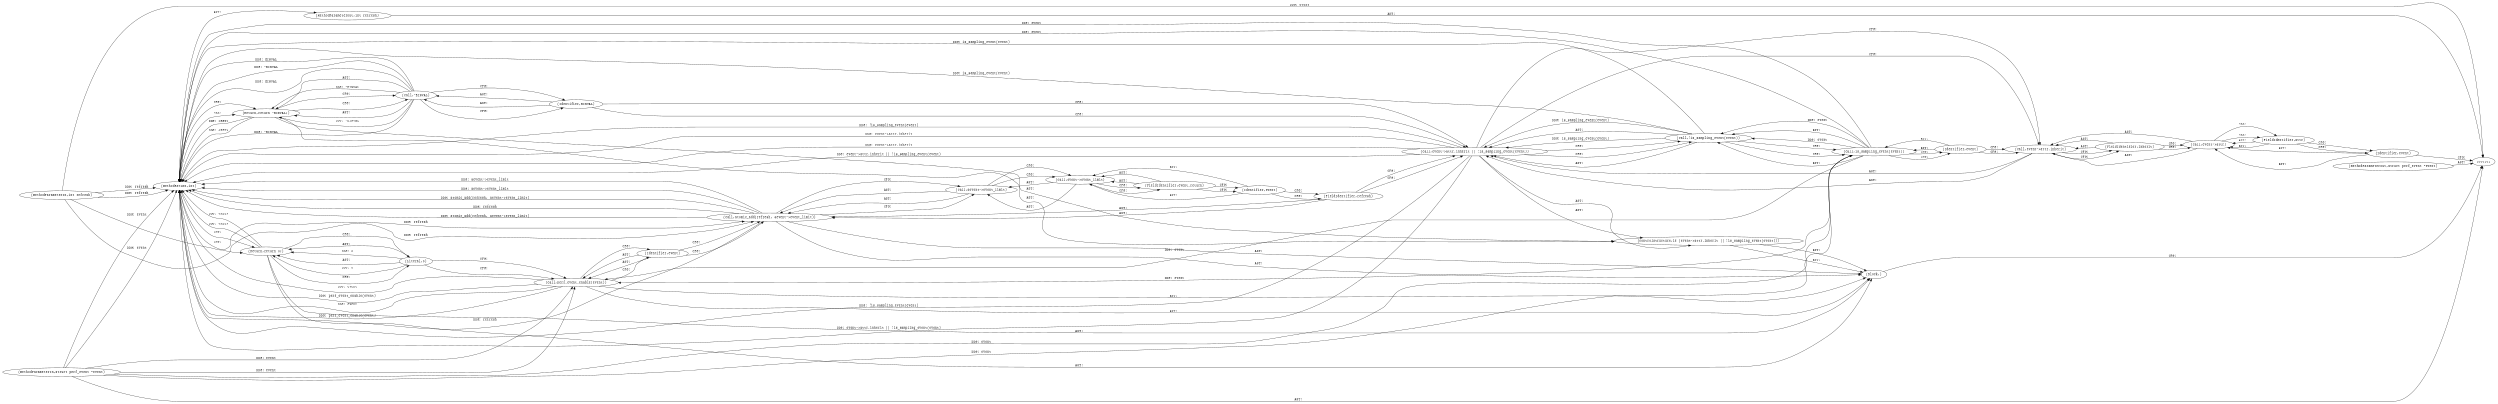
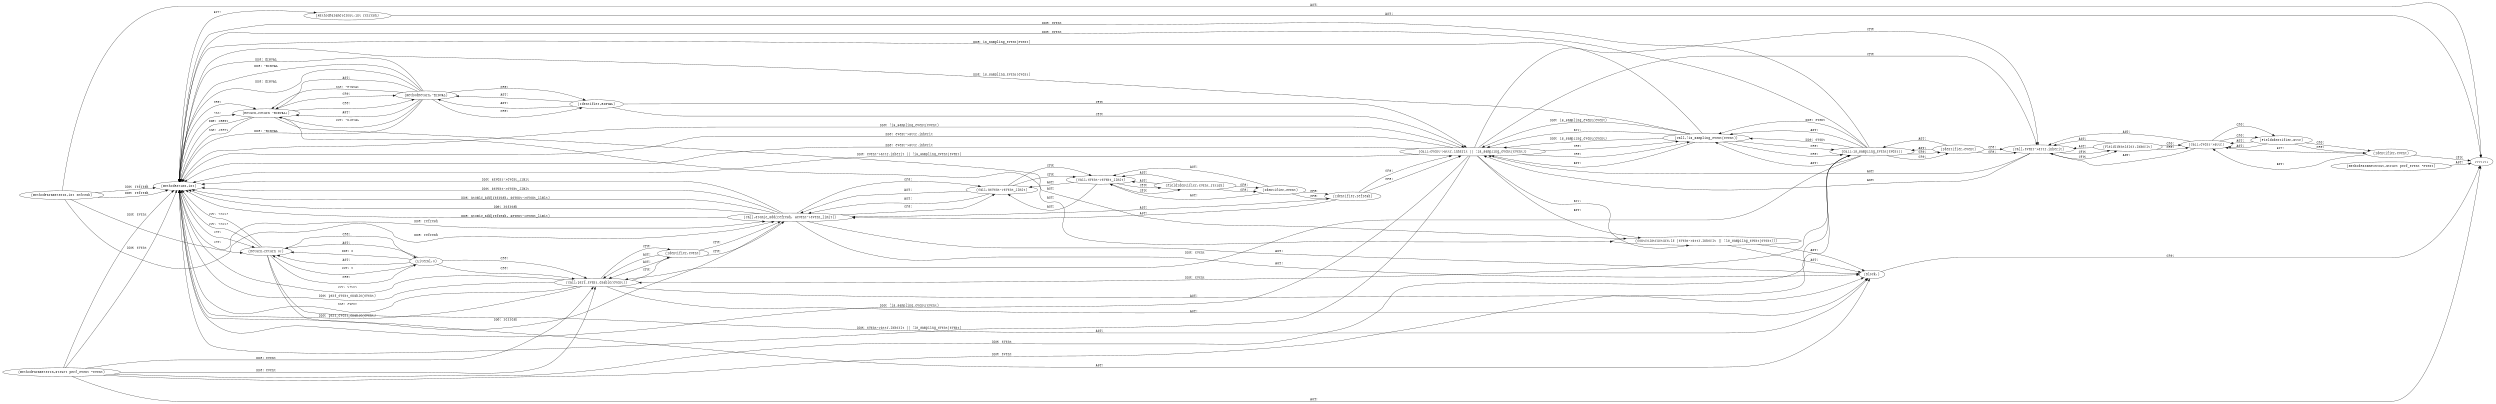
edge "(MethodParameterIn,int refresh)" -> "1000101": label "DDG: event" -> "AST: "
node "(Call,-EINVAL)": label "(Call,-EINVAL)" -> "(MethodReturn,-EINVAL)"
node "(FieldIdentifier,refresh)": label "(FieldIdentifier,refresh)" -> "(Identifier,refresh)"
